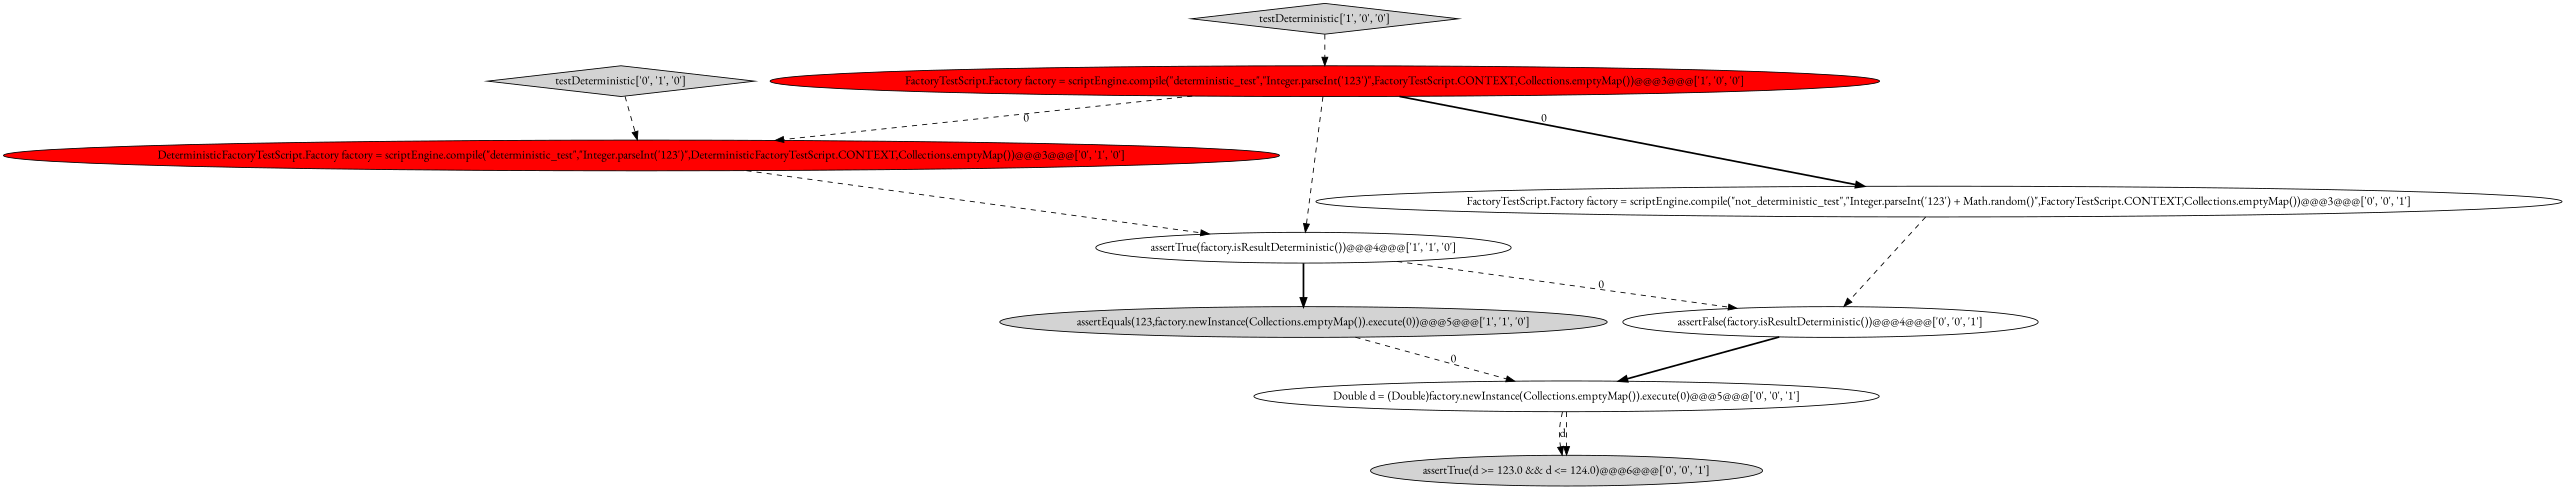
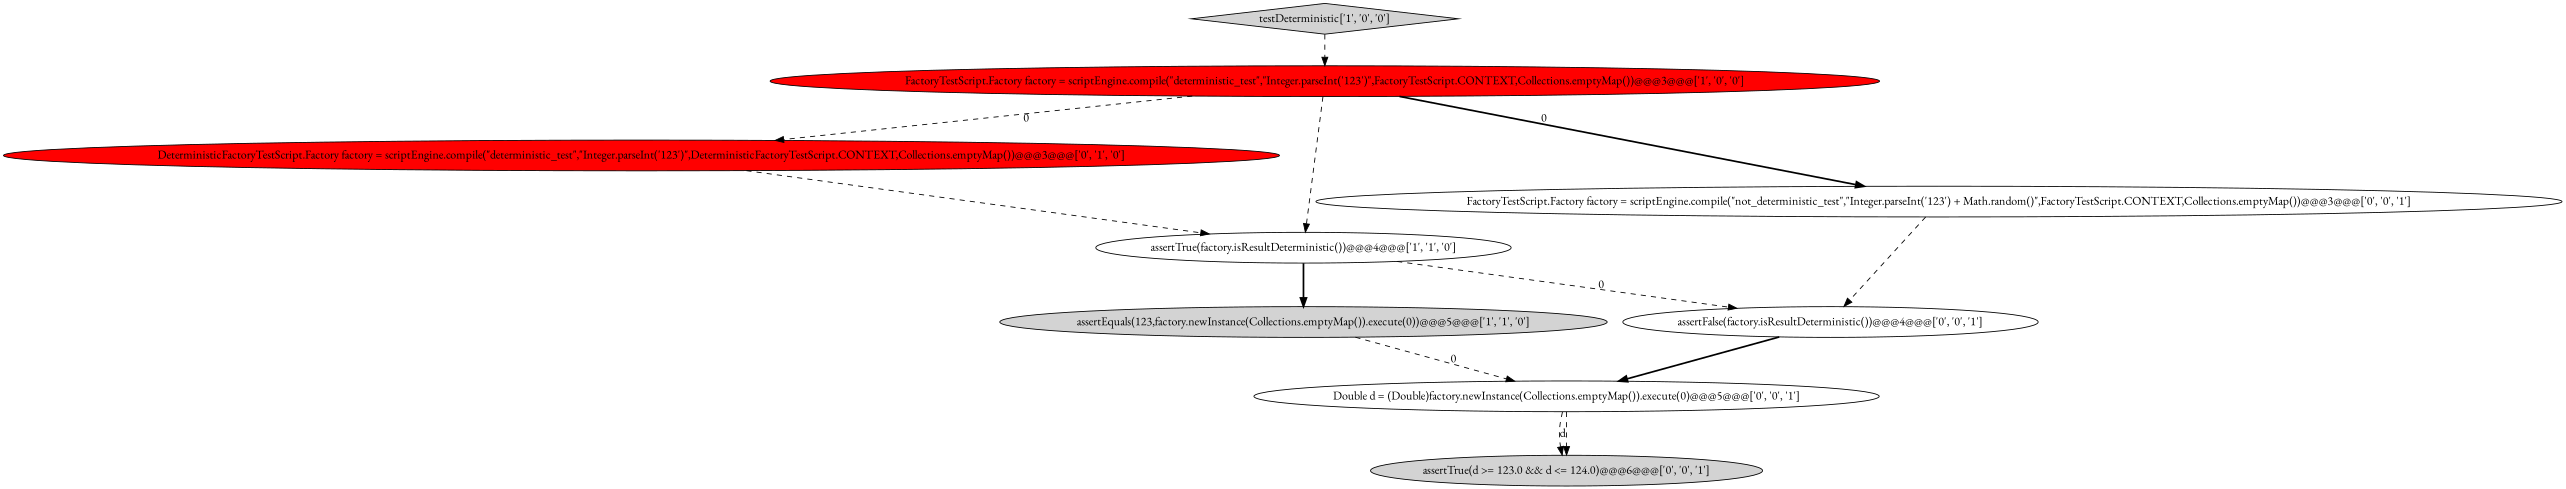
node "testDeterministic['0', '1', '0']": removed
